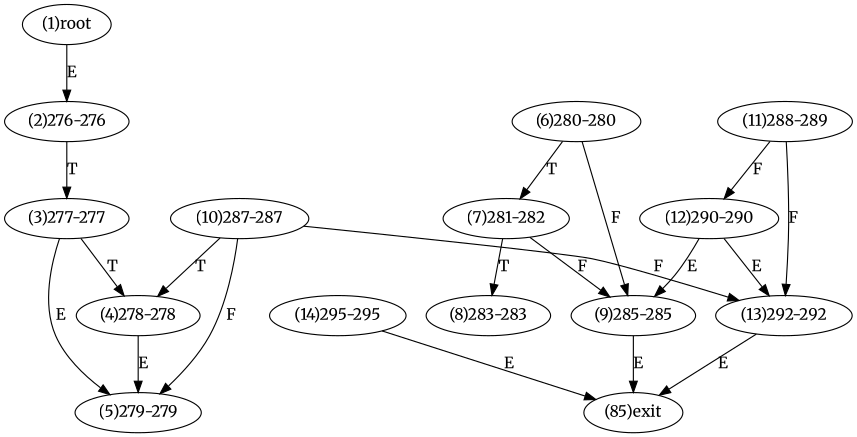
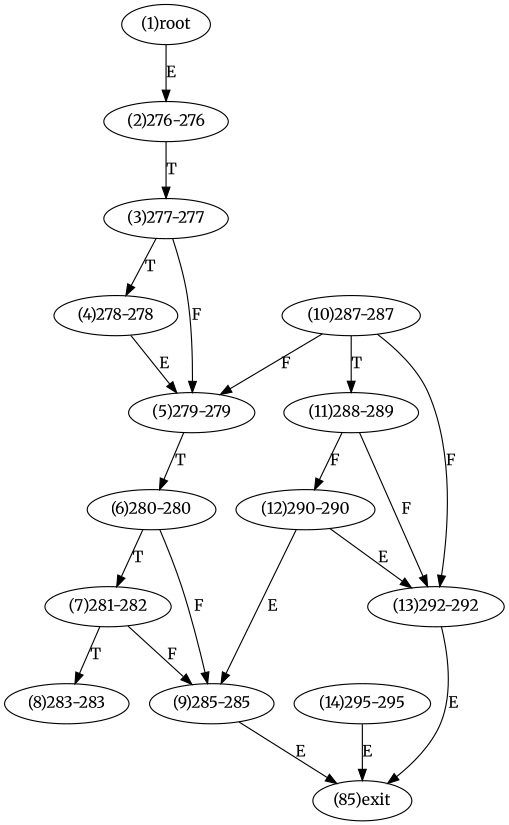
edge "(10)287-287" -> "(4)278-278": now "(10)287-287" -> "(11)288-289"
edge "(3)277-277" -> "(5)279-279": label "E" -> "F"
edge "(5)279-279" -> "(6)280-280": added, label "T"
